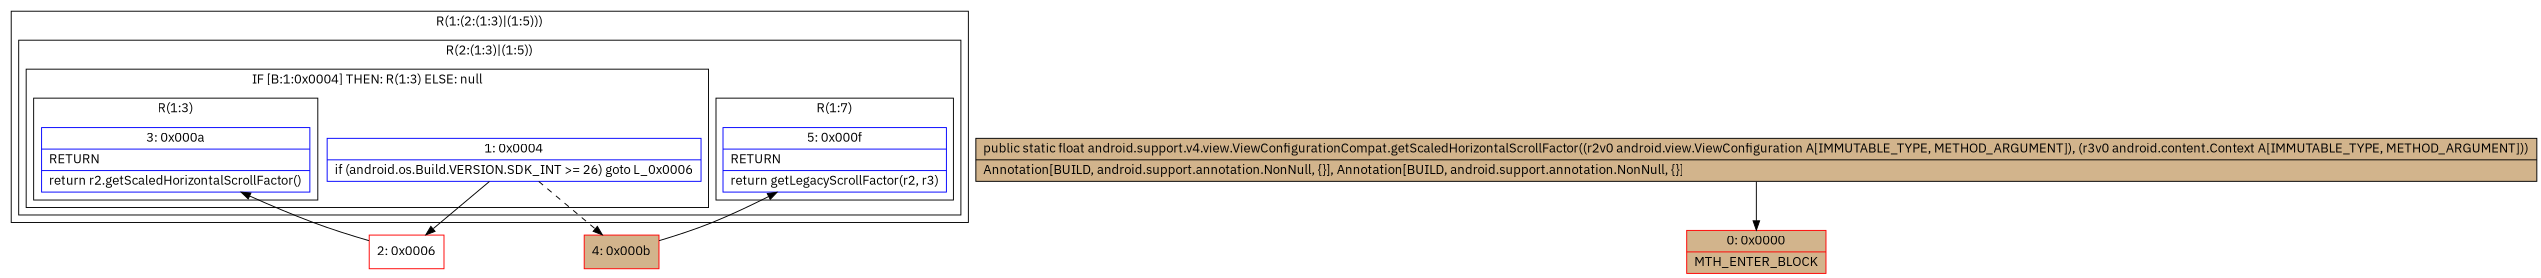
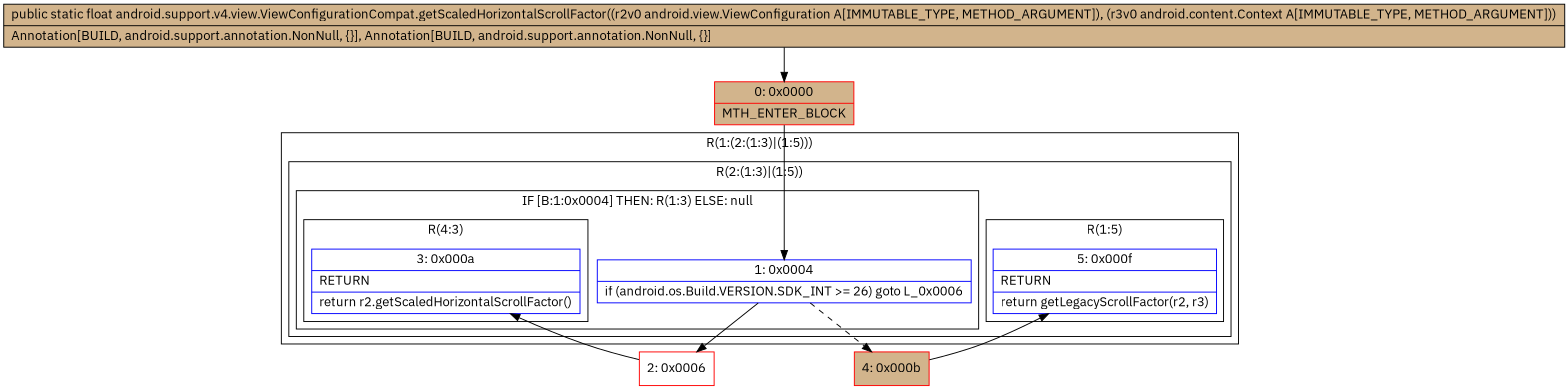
cluster "R(1:3)": label "R(1:3)" -> "R(4:3)"
cluster "R(1:7)": label "R(1:7)" -> "R(1:5)"
edge "0: 0x0000" -> "1: 0x0004": added
